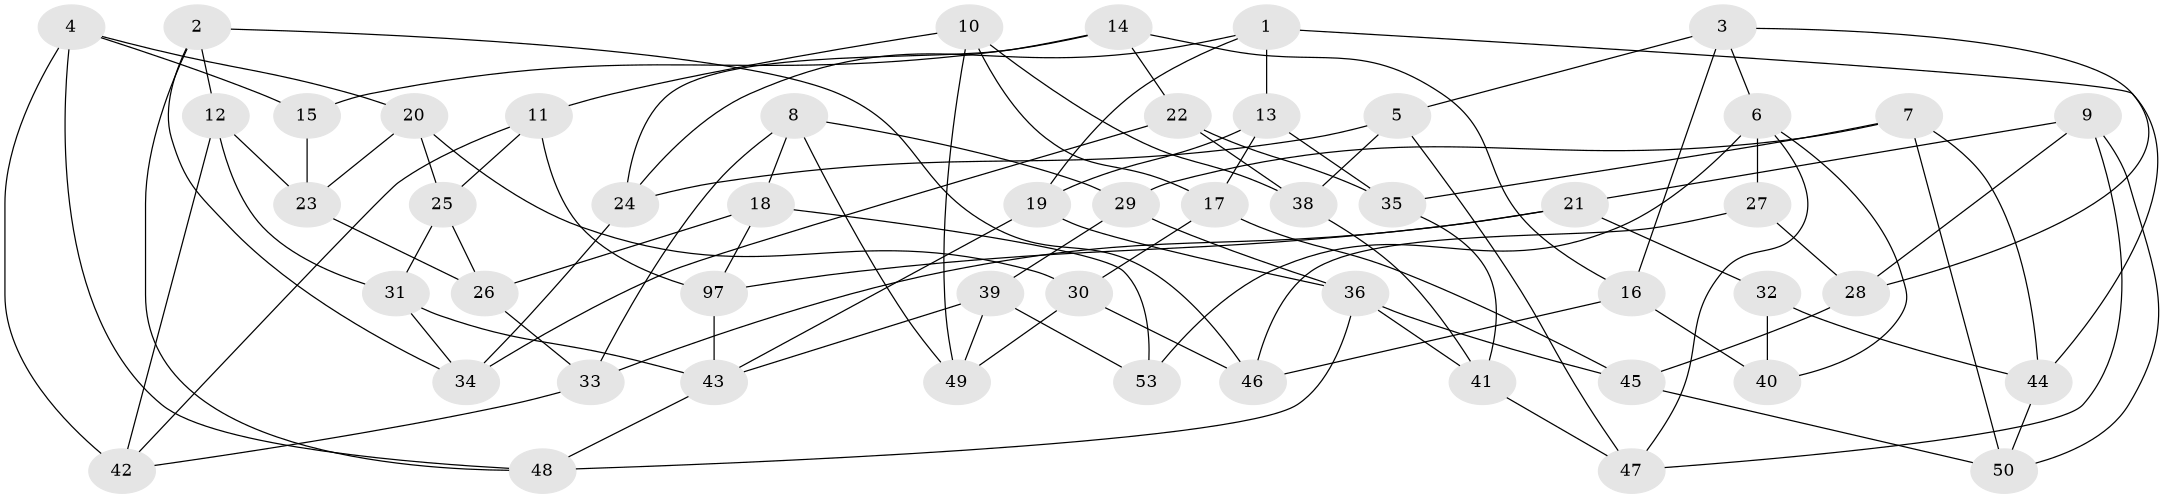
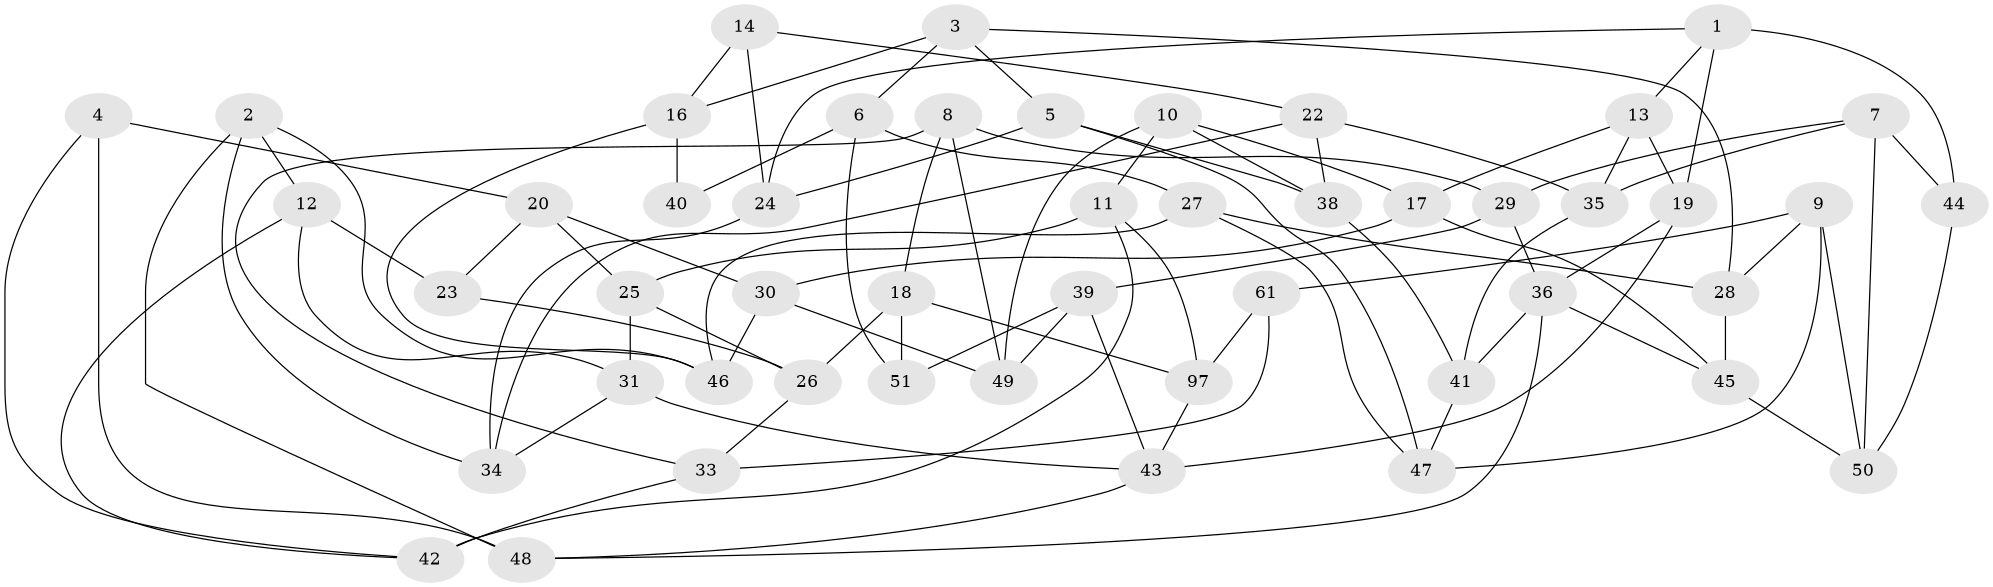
node "15": removed
node "21": label "21" -> "61"
edge "6" -- "47": now "27" -- "47"
node "32": removed
node "53": label "53" -> "51"
